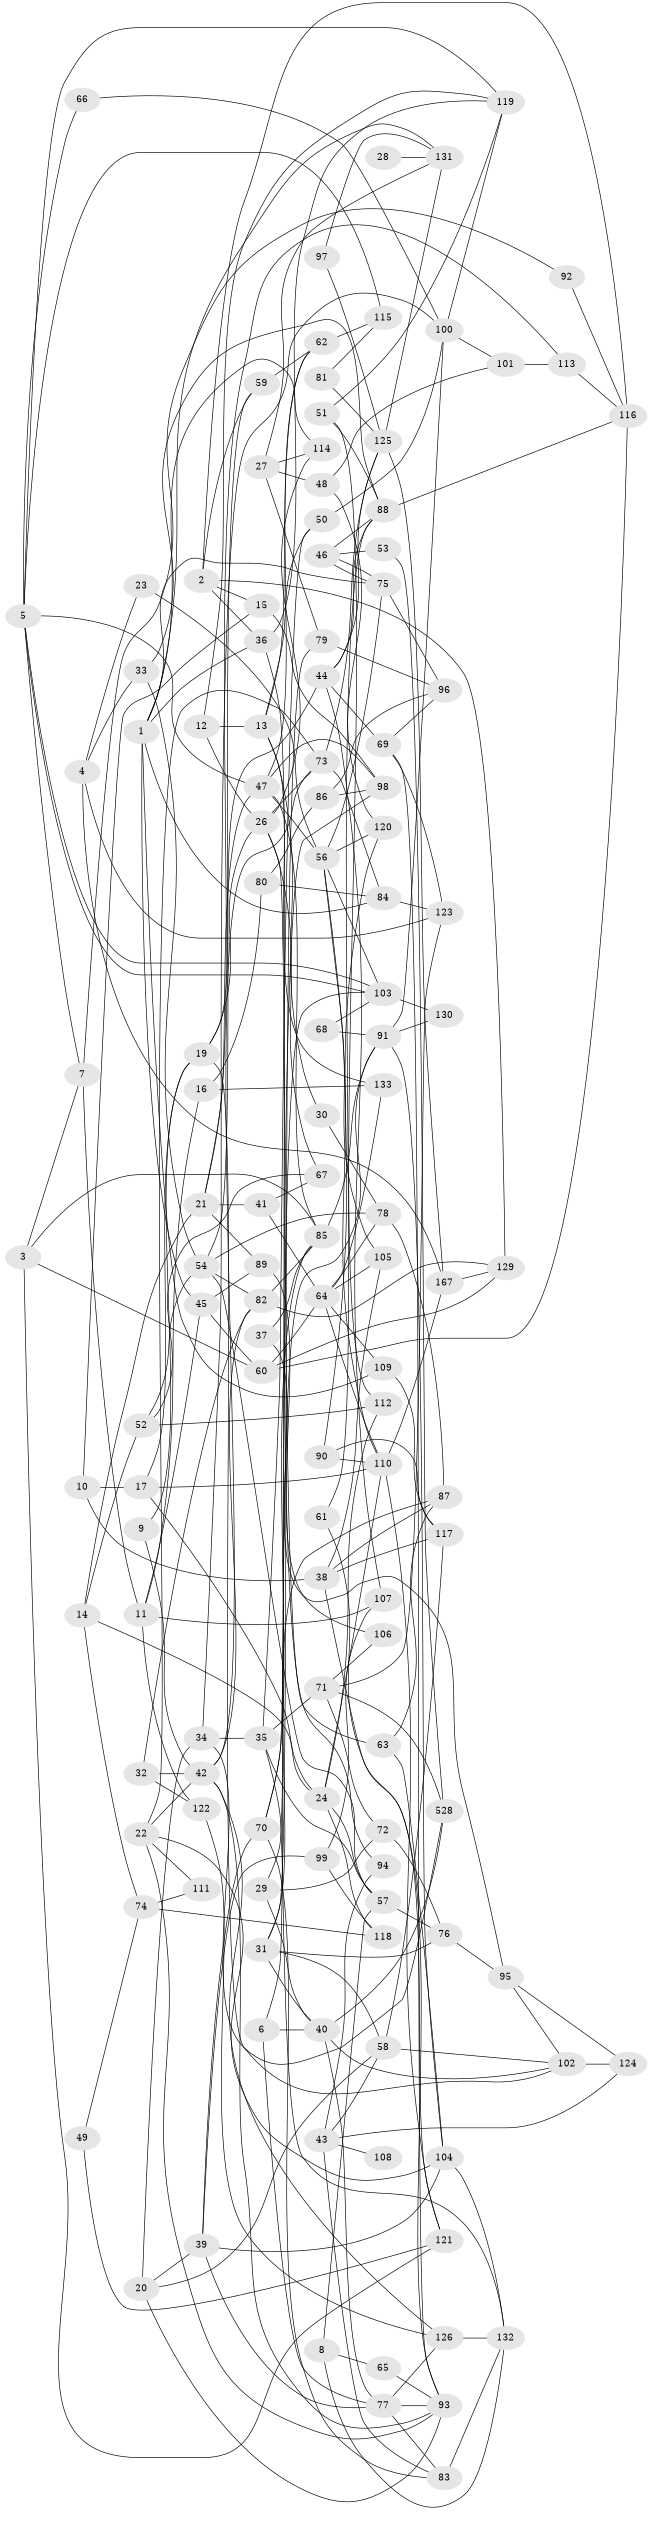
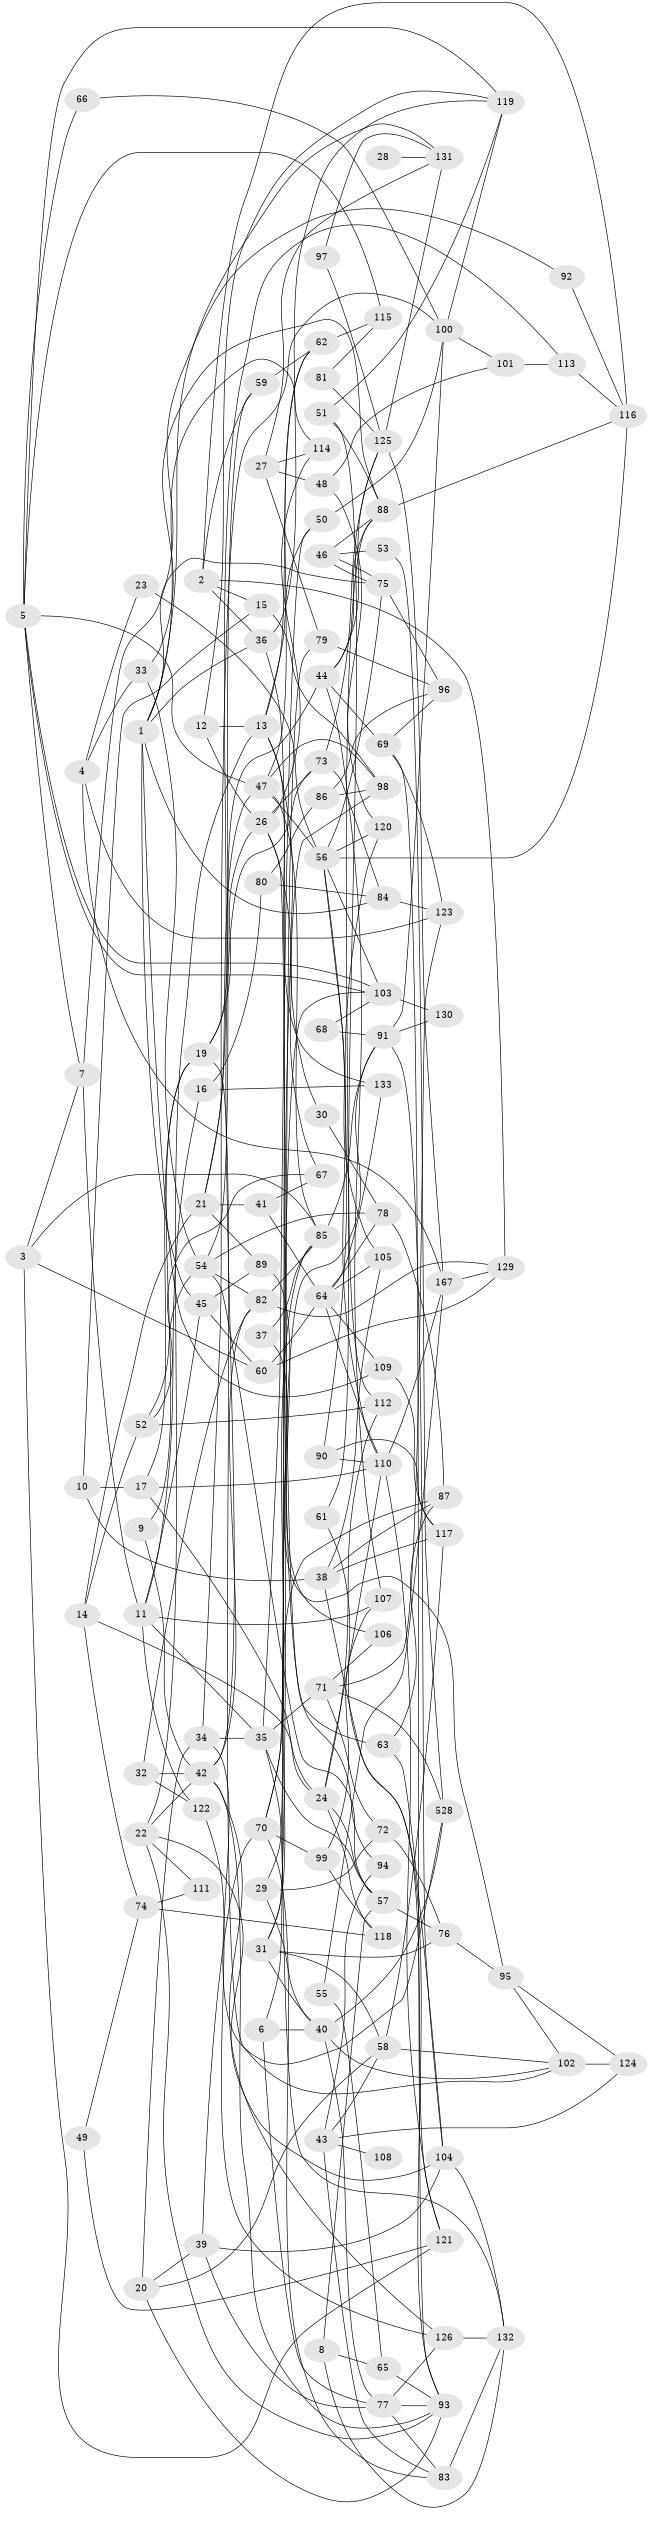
edge "116" -- "60": now "116" -- "56"
edge "73" -- "22": now "13" -- "22"
edge "11" -- "35": added
node "55": added
edge "99" -- "39": now "99" -- "70"
